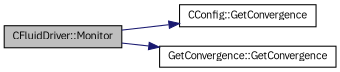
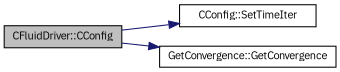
node "CConfig::GetConvergence": label "CConfig::GetConvergence" -> "CConfig::SetTimeIter"
node "CFluidDriver::Monitor": label "CFluidDriver::Monitor" -> "CFluidDriver::CConfig"
